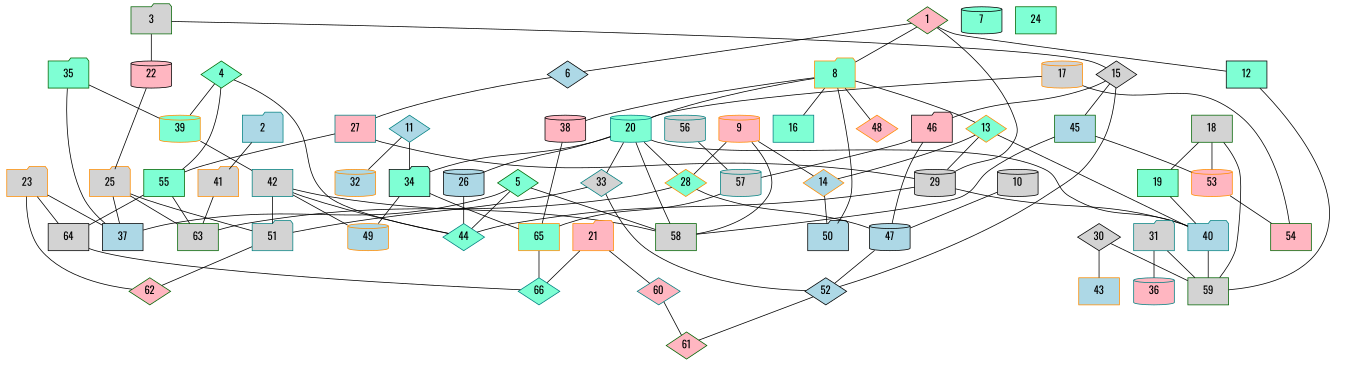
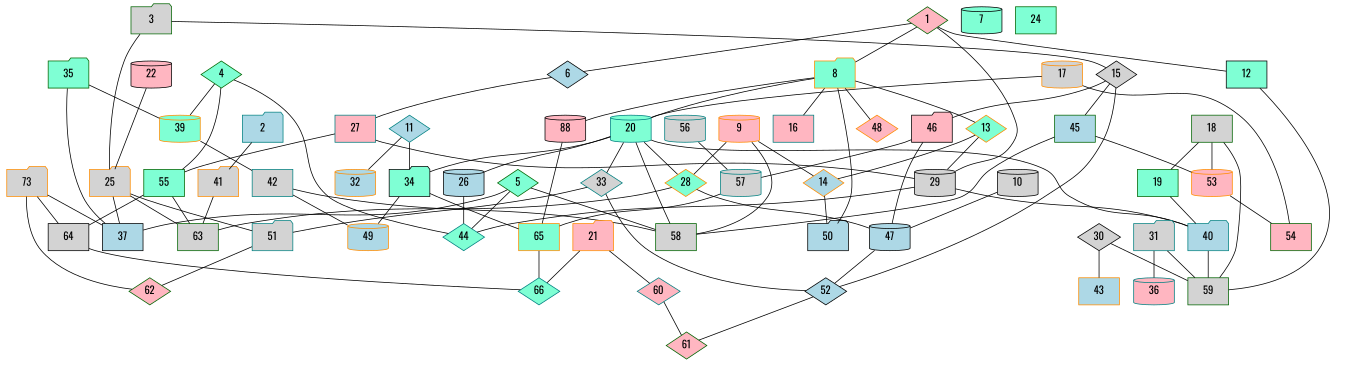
edge "3" -- "22": now "3" -- "25"
node "38": label "38" -> "88"
node "16": fillcolor aquamarine -> lightpink
edge "13" -- "40": removed
node "23": label "23" -> "73"
edge "42" -- "44": removed
edge "42" -- "51": removed
